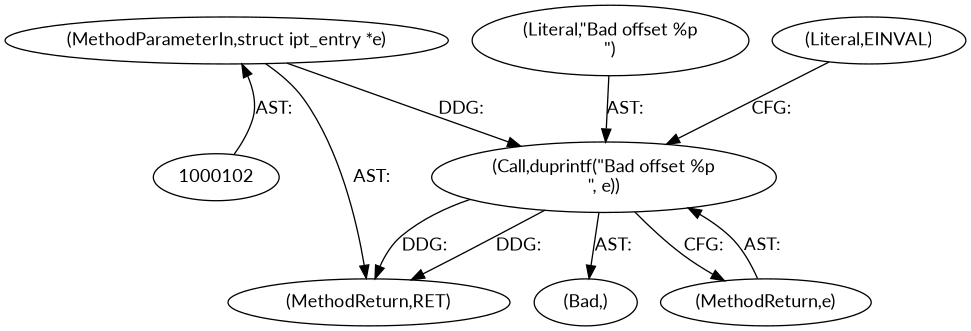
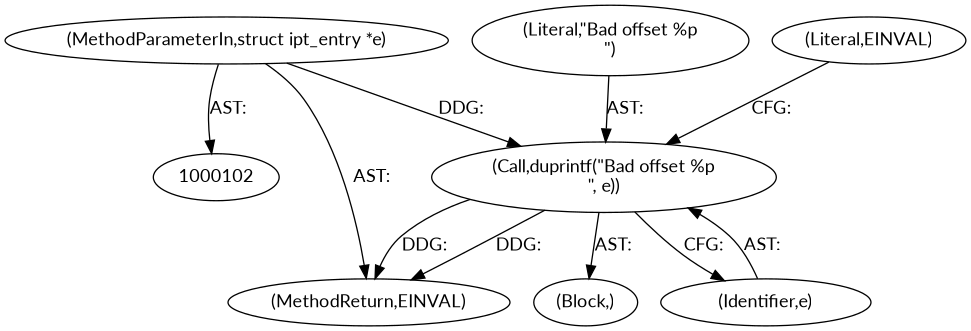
edge "1000102" -> "(MethodParameterIn,struct ipt_entry *e)": reversed
node "(MethodReturn,RET)": label "(MethodReturn,RET)" -> "(MethodReturn,EINVAL)"
node "(Bad,)": label "(Bad,)" -> "(Block,)"
node "(MethodReturn,e)": label "(MethodReturn,e)" -> "(Identifier,e)"
